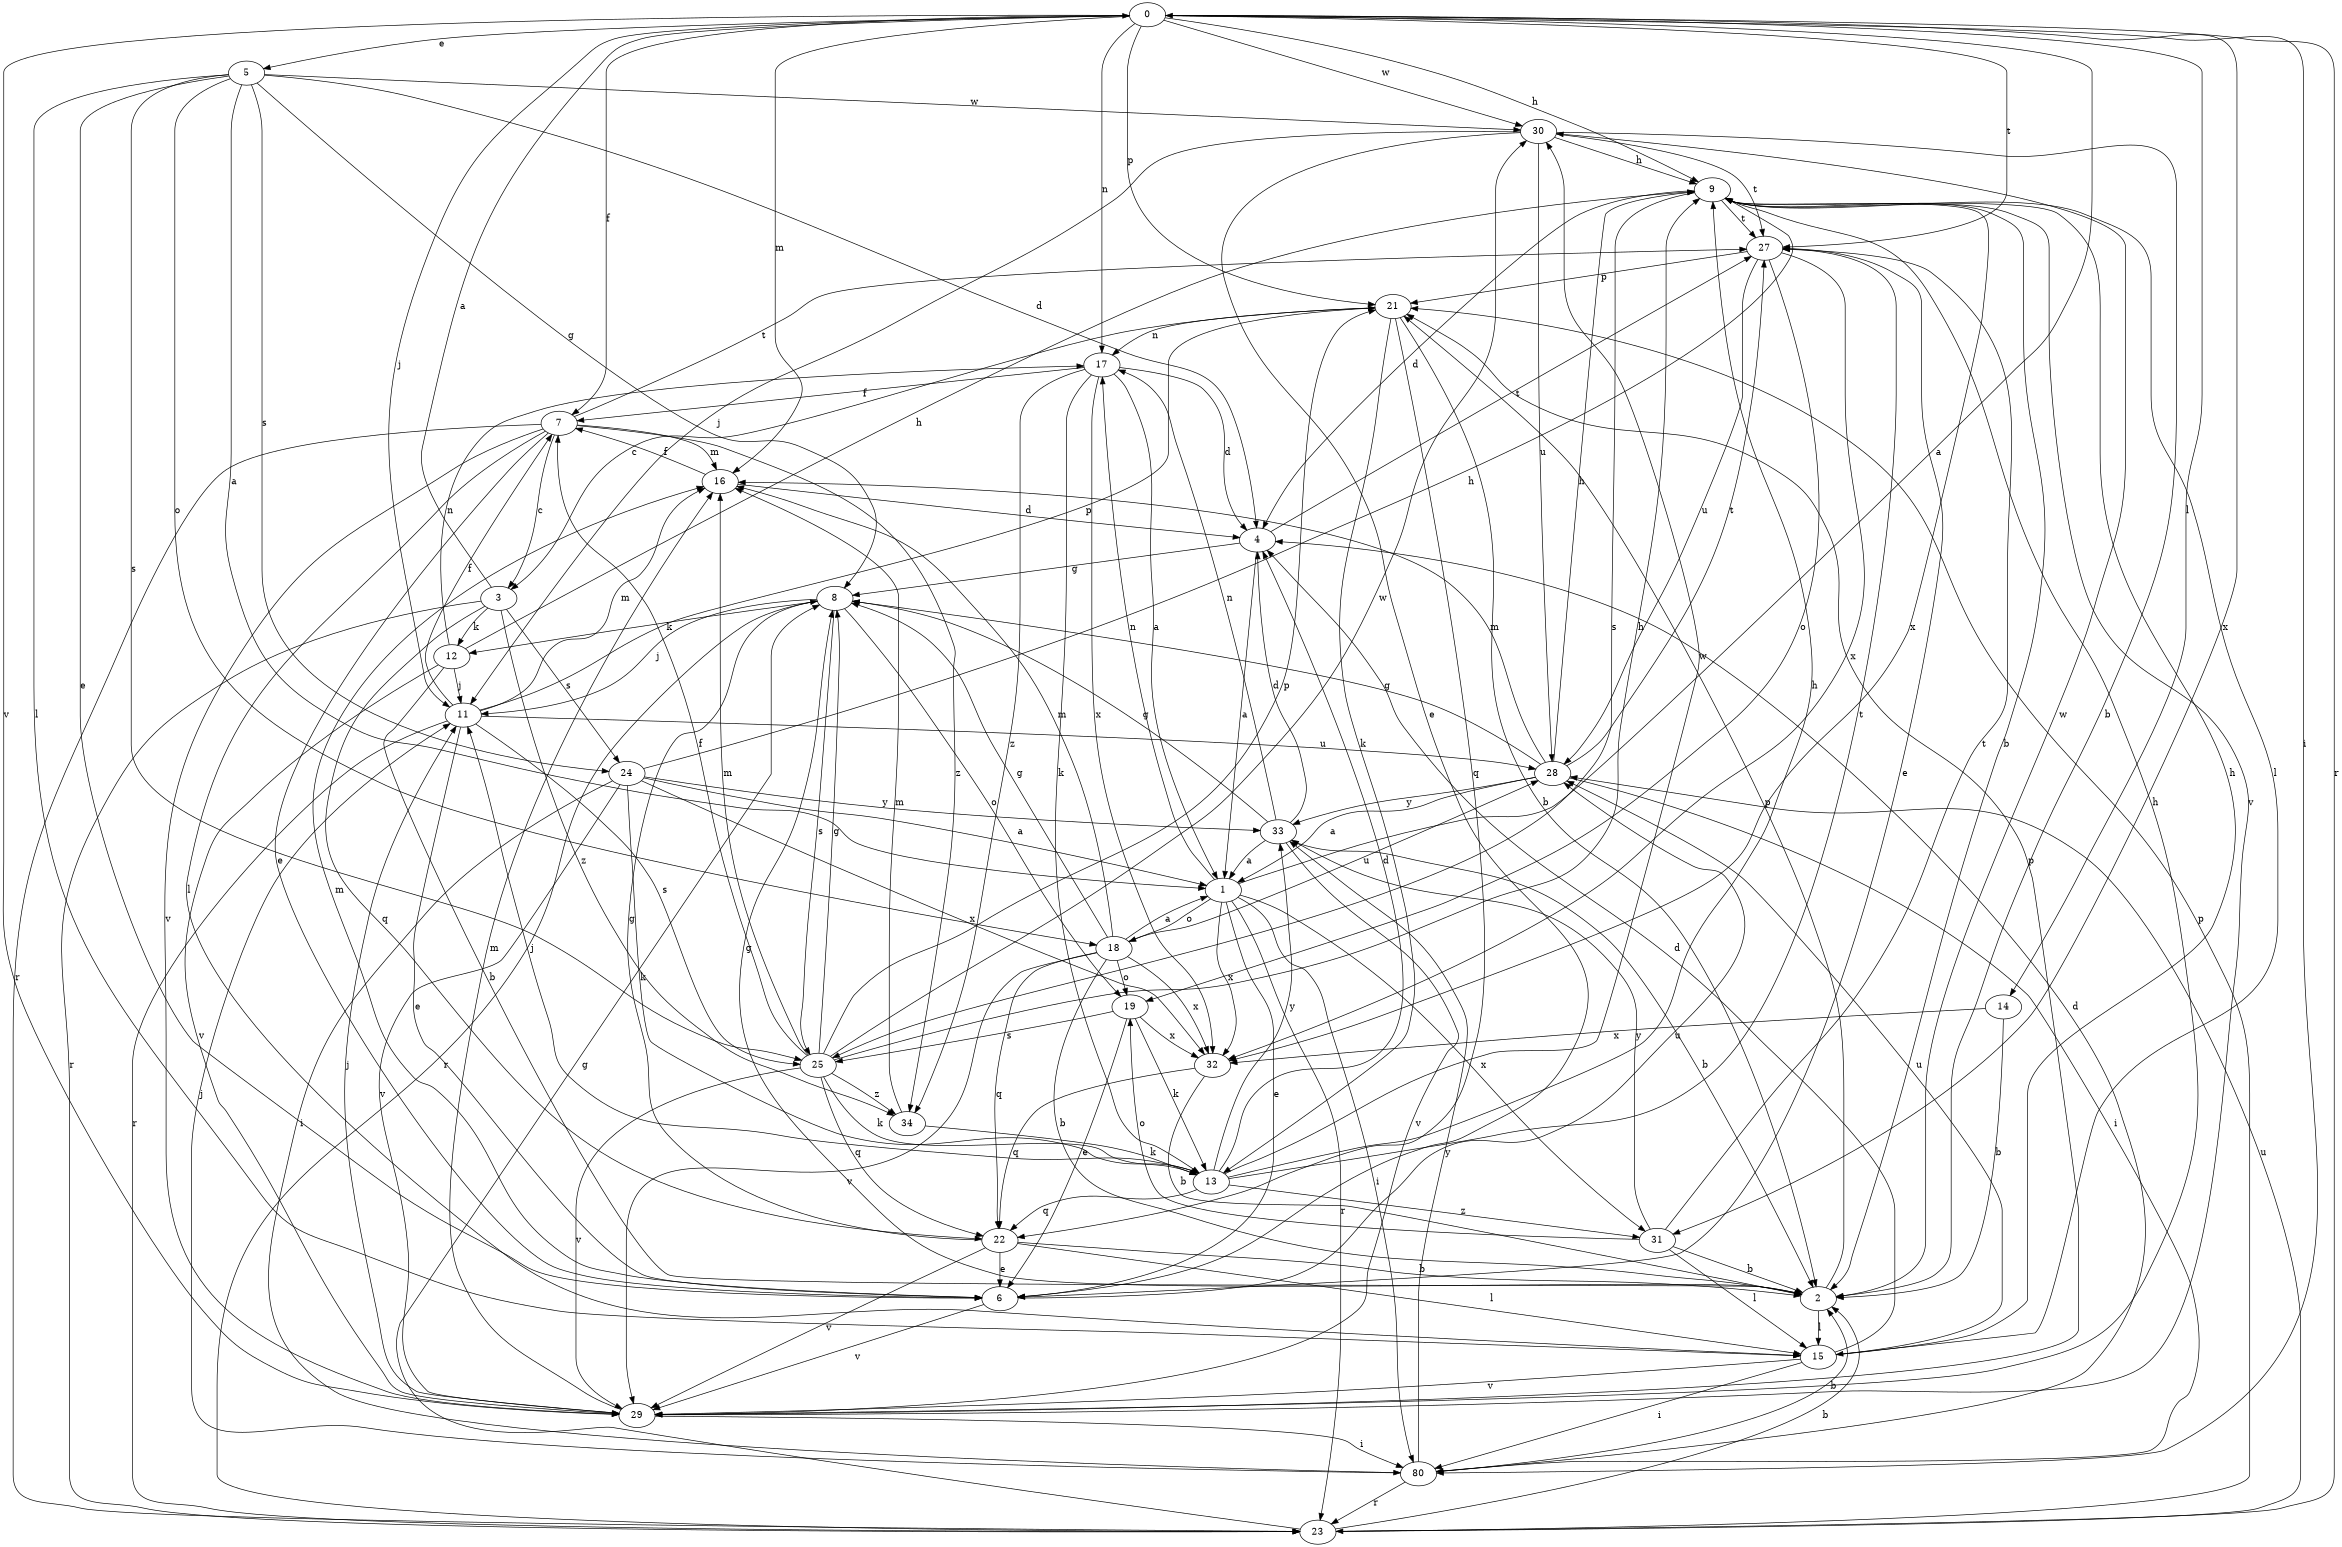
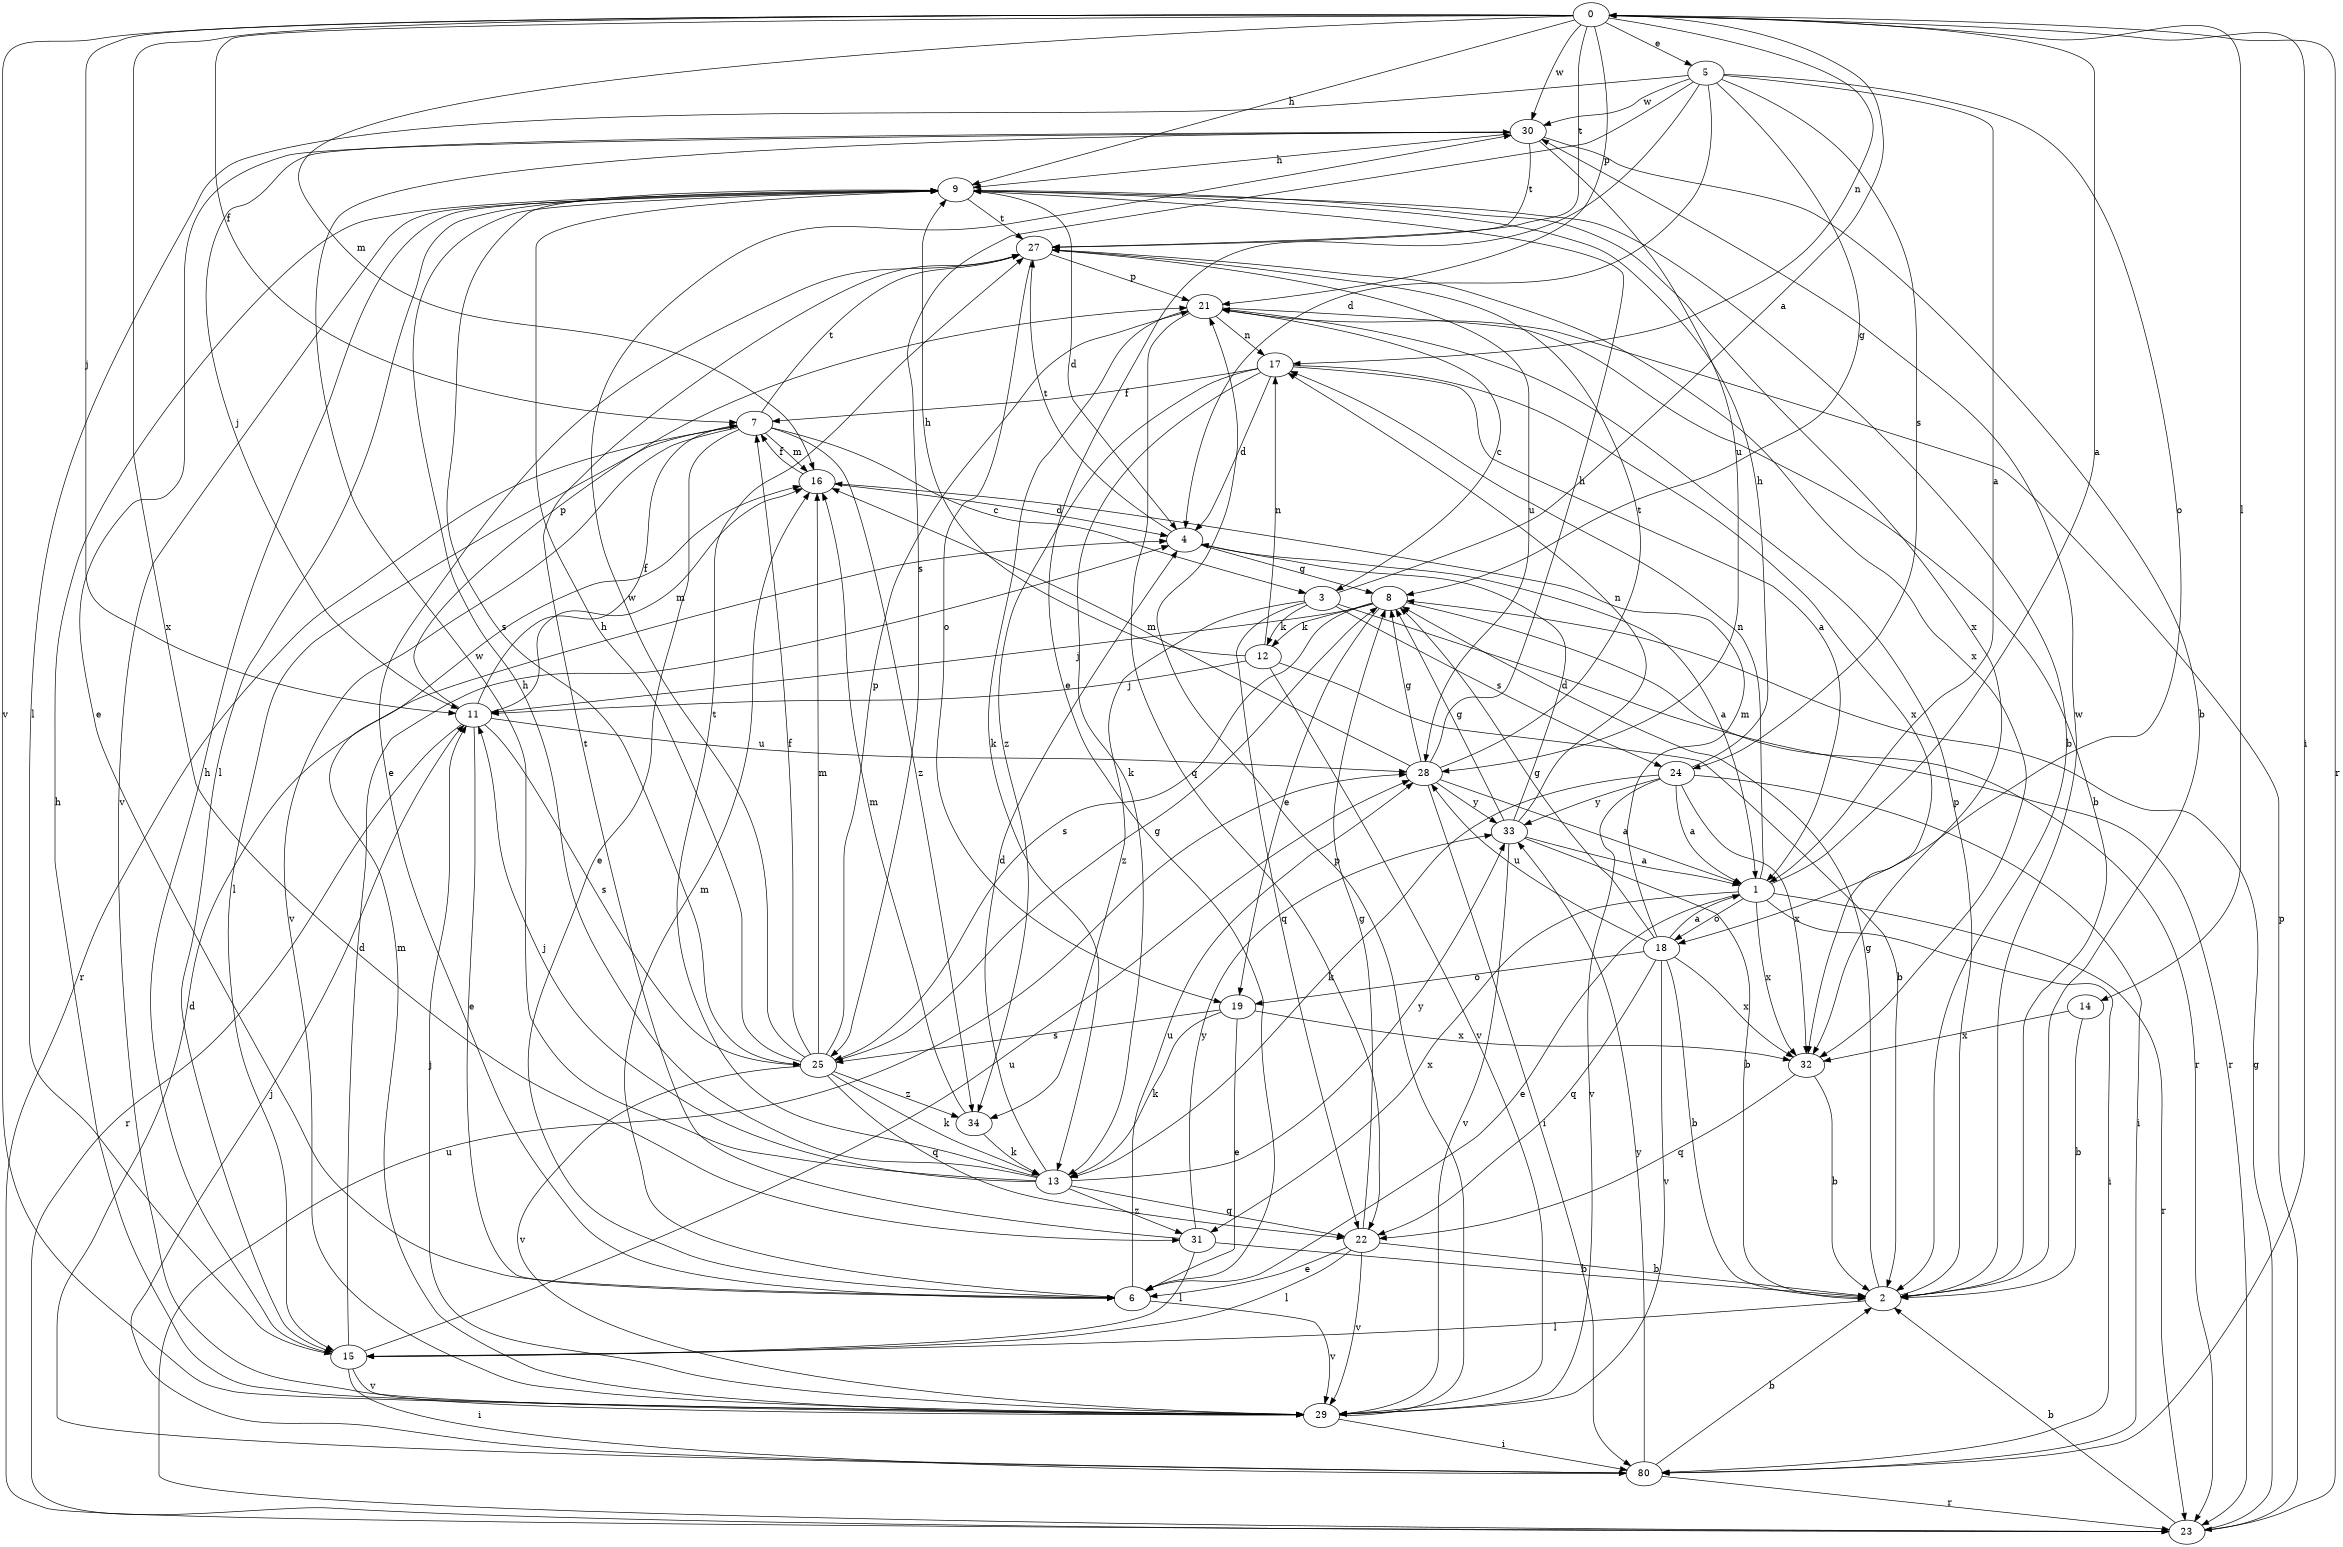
edge "8" -> "19": label "o" -> "e"
edge "31" -> "19": removed, label "o"
